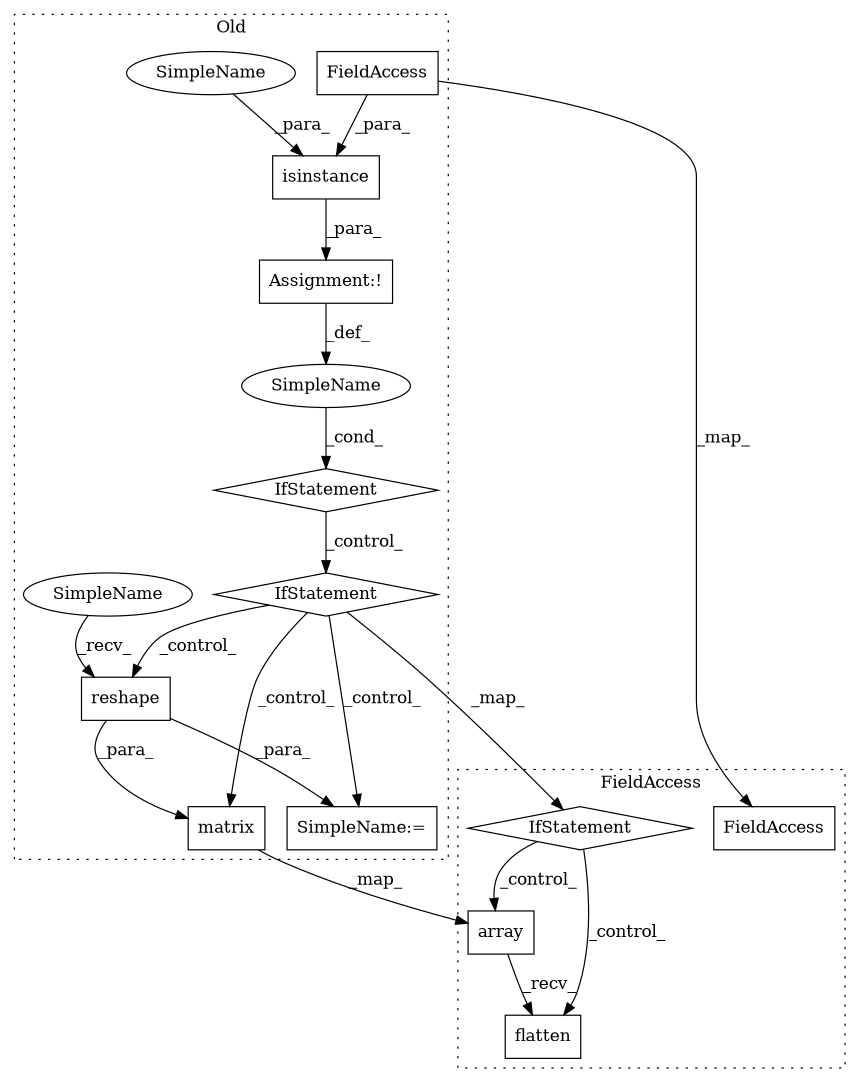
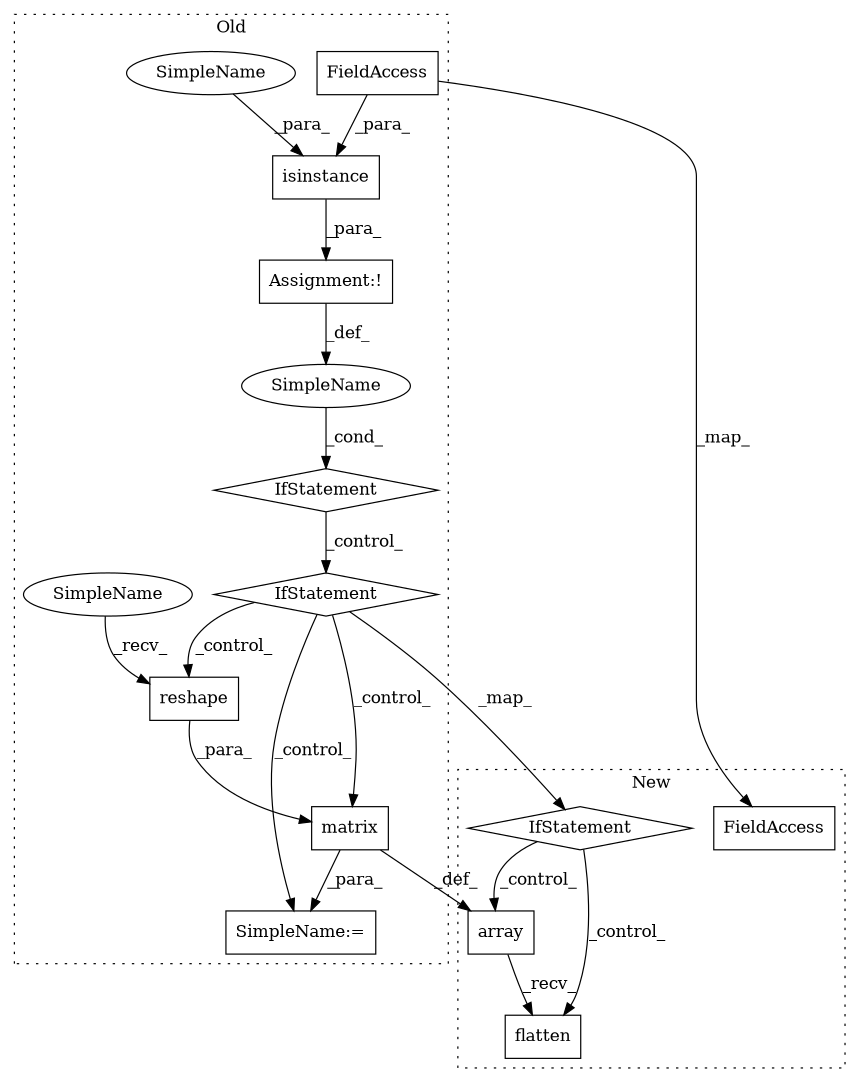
edge "reshape" -> "SimpleName:=": now "matrix" -> "SimpleName:="
cluster "FieldAccess": label "FieldAccess" -> "New"
edge "matrix" -> "array": label "_map_" -> "_def_"
